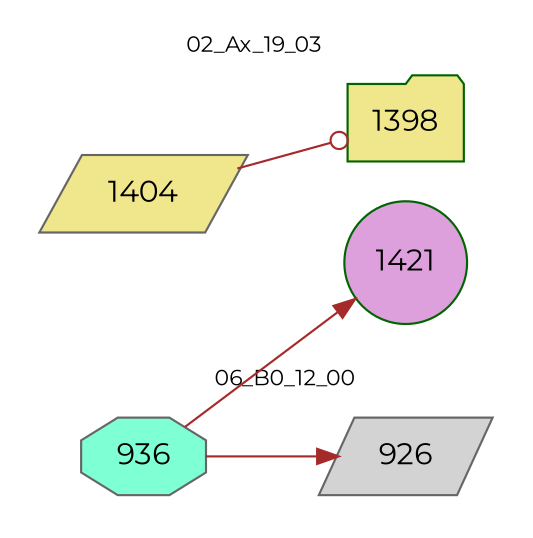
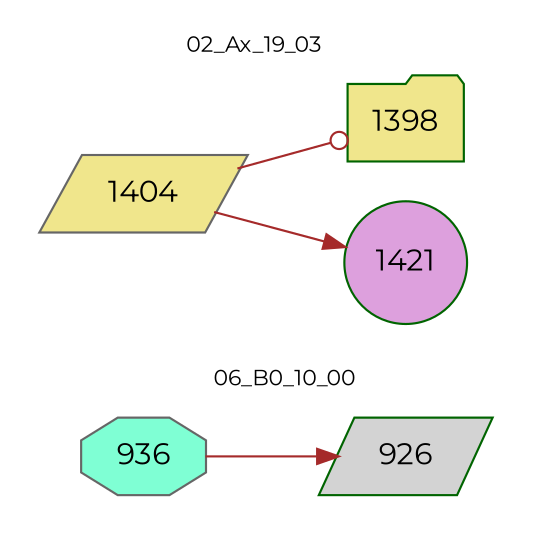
edge "936" -> "1421": now "1404" -> "1421"
cluster "06_B0_12_00": label "06_B0_12_00" -> "06_B0_10_00"
node "926": color gray40 -> darkgreen
